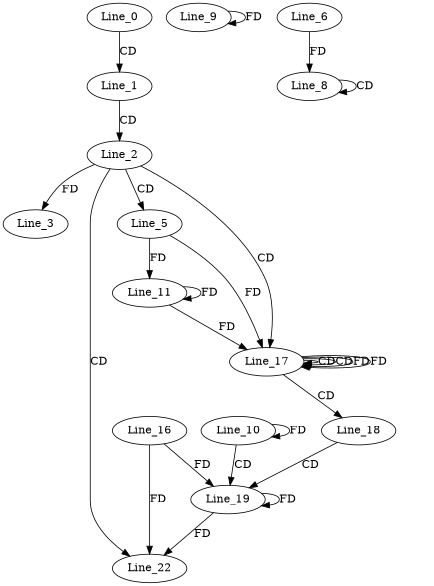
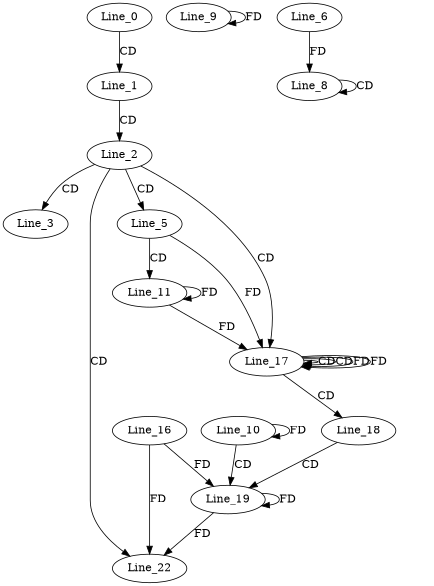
edge "Line_2" -> "Line_3": label "FD" -> "CD"
edge "Line_5" -> "Line_11": label "FD" -> "CD"
